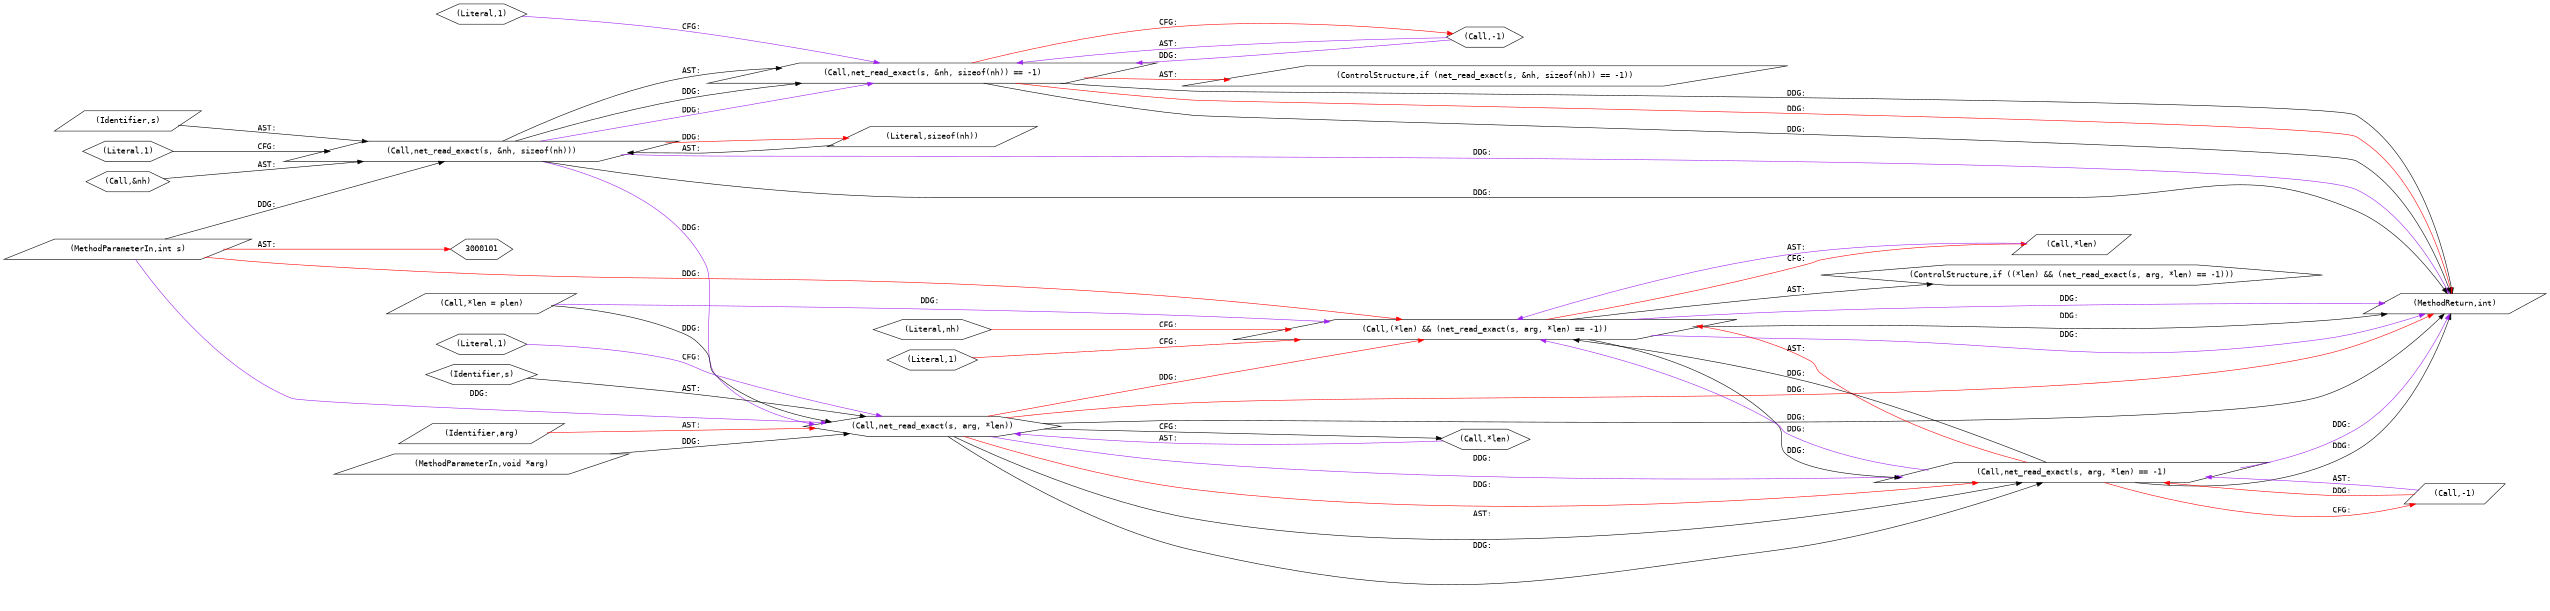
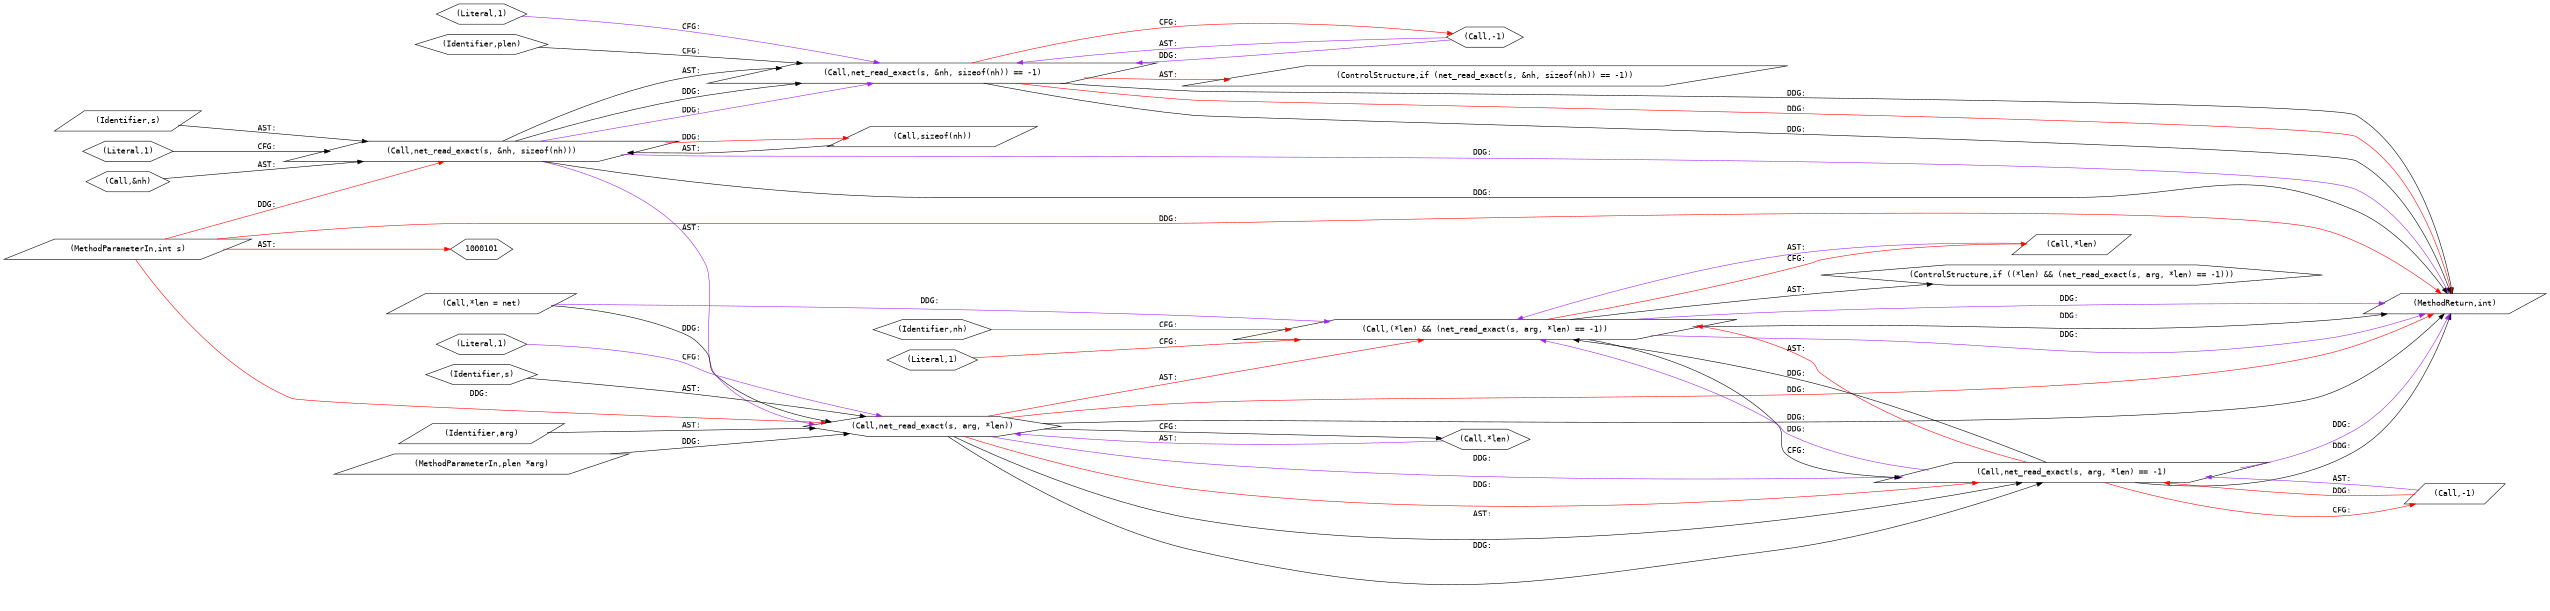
node "(Identifier,plen)": added
node "(Literal,sizeof(nh))": label "(Literal,sizeof(nh))" -> "(Call,sizeof(nh))"
edge "(MethodParameterIn,int s)" -> "(Call,net_read_exact(s, &nh, sizeof(nh)))": color black -> red
edge "(Call,net_read_exact(s, &nh, sizeof(nh)))" -> "(Call,net_read_exact(s, arg, *len))": label "DDG: " -> "AST: "
node "3000101": label "3000101" -> "1000101"
edge "(MethodParameterIn,int s)" -> "(Call,(*len) && (net_read_exact(s, arg, *len) == -1))": now "(MethodParameterIn,int s)" -> "(MethodReturn,int)"
node "(Call,*len = plen)": label "(Call,*len = plen)" -> "(Call,*len = net)"
node "(Literal,nh)": label "(Literal,nh)" -> "(Identifier,nh)"
edge "(Call,net_read_exact(s, arg, *len))" -> "(Call,(*len) && (net_read_exact(s, arg, *len) == -1))": label "DDG: " -> "AST: "
edge "(MethodParameterIn,int s)" -> "(Call,net_read_exact(s, arg, *len))": color purple -> red
edge "(Identifier,arg)" -> "(Call,net_read_exact(s, arg, *len))": color red -> black
edge "(Call,(*len) && (net_read_exact(s, arg, *len) == -1))" -> "(Call,net_read_exact(s, arg, *len) == -1)": label "DDG: " -> "CFG: "
node "(MethodParameterIn,void *arg)": label "(MethodParameterIn,void *arg)" -> "(MethodParameterIn,plen *arg)"
